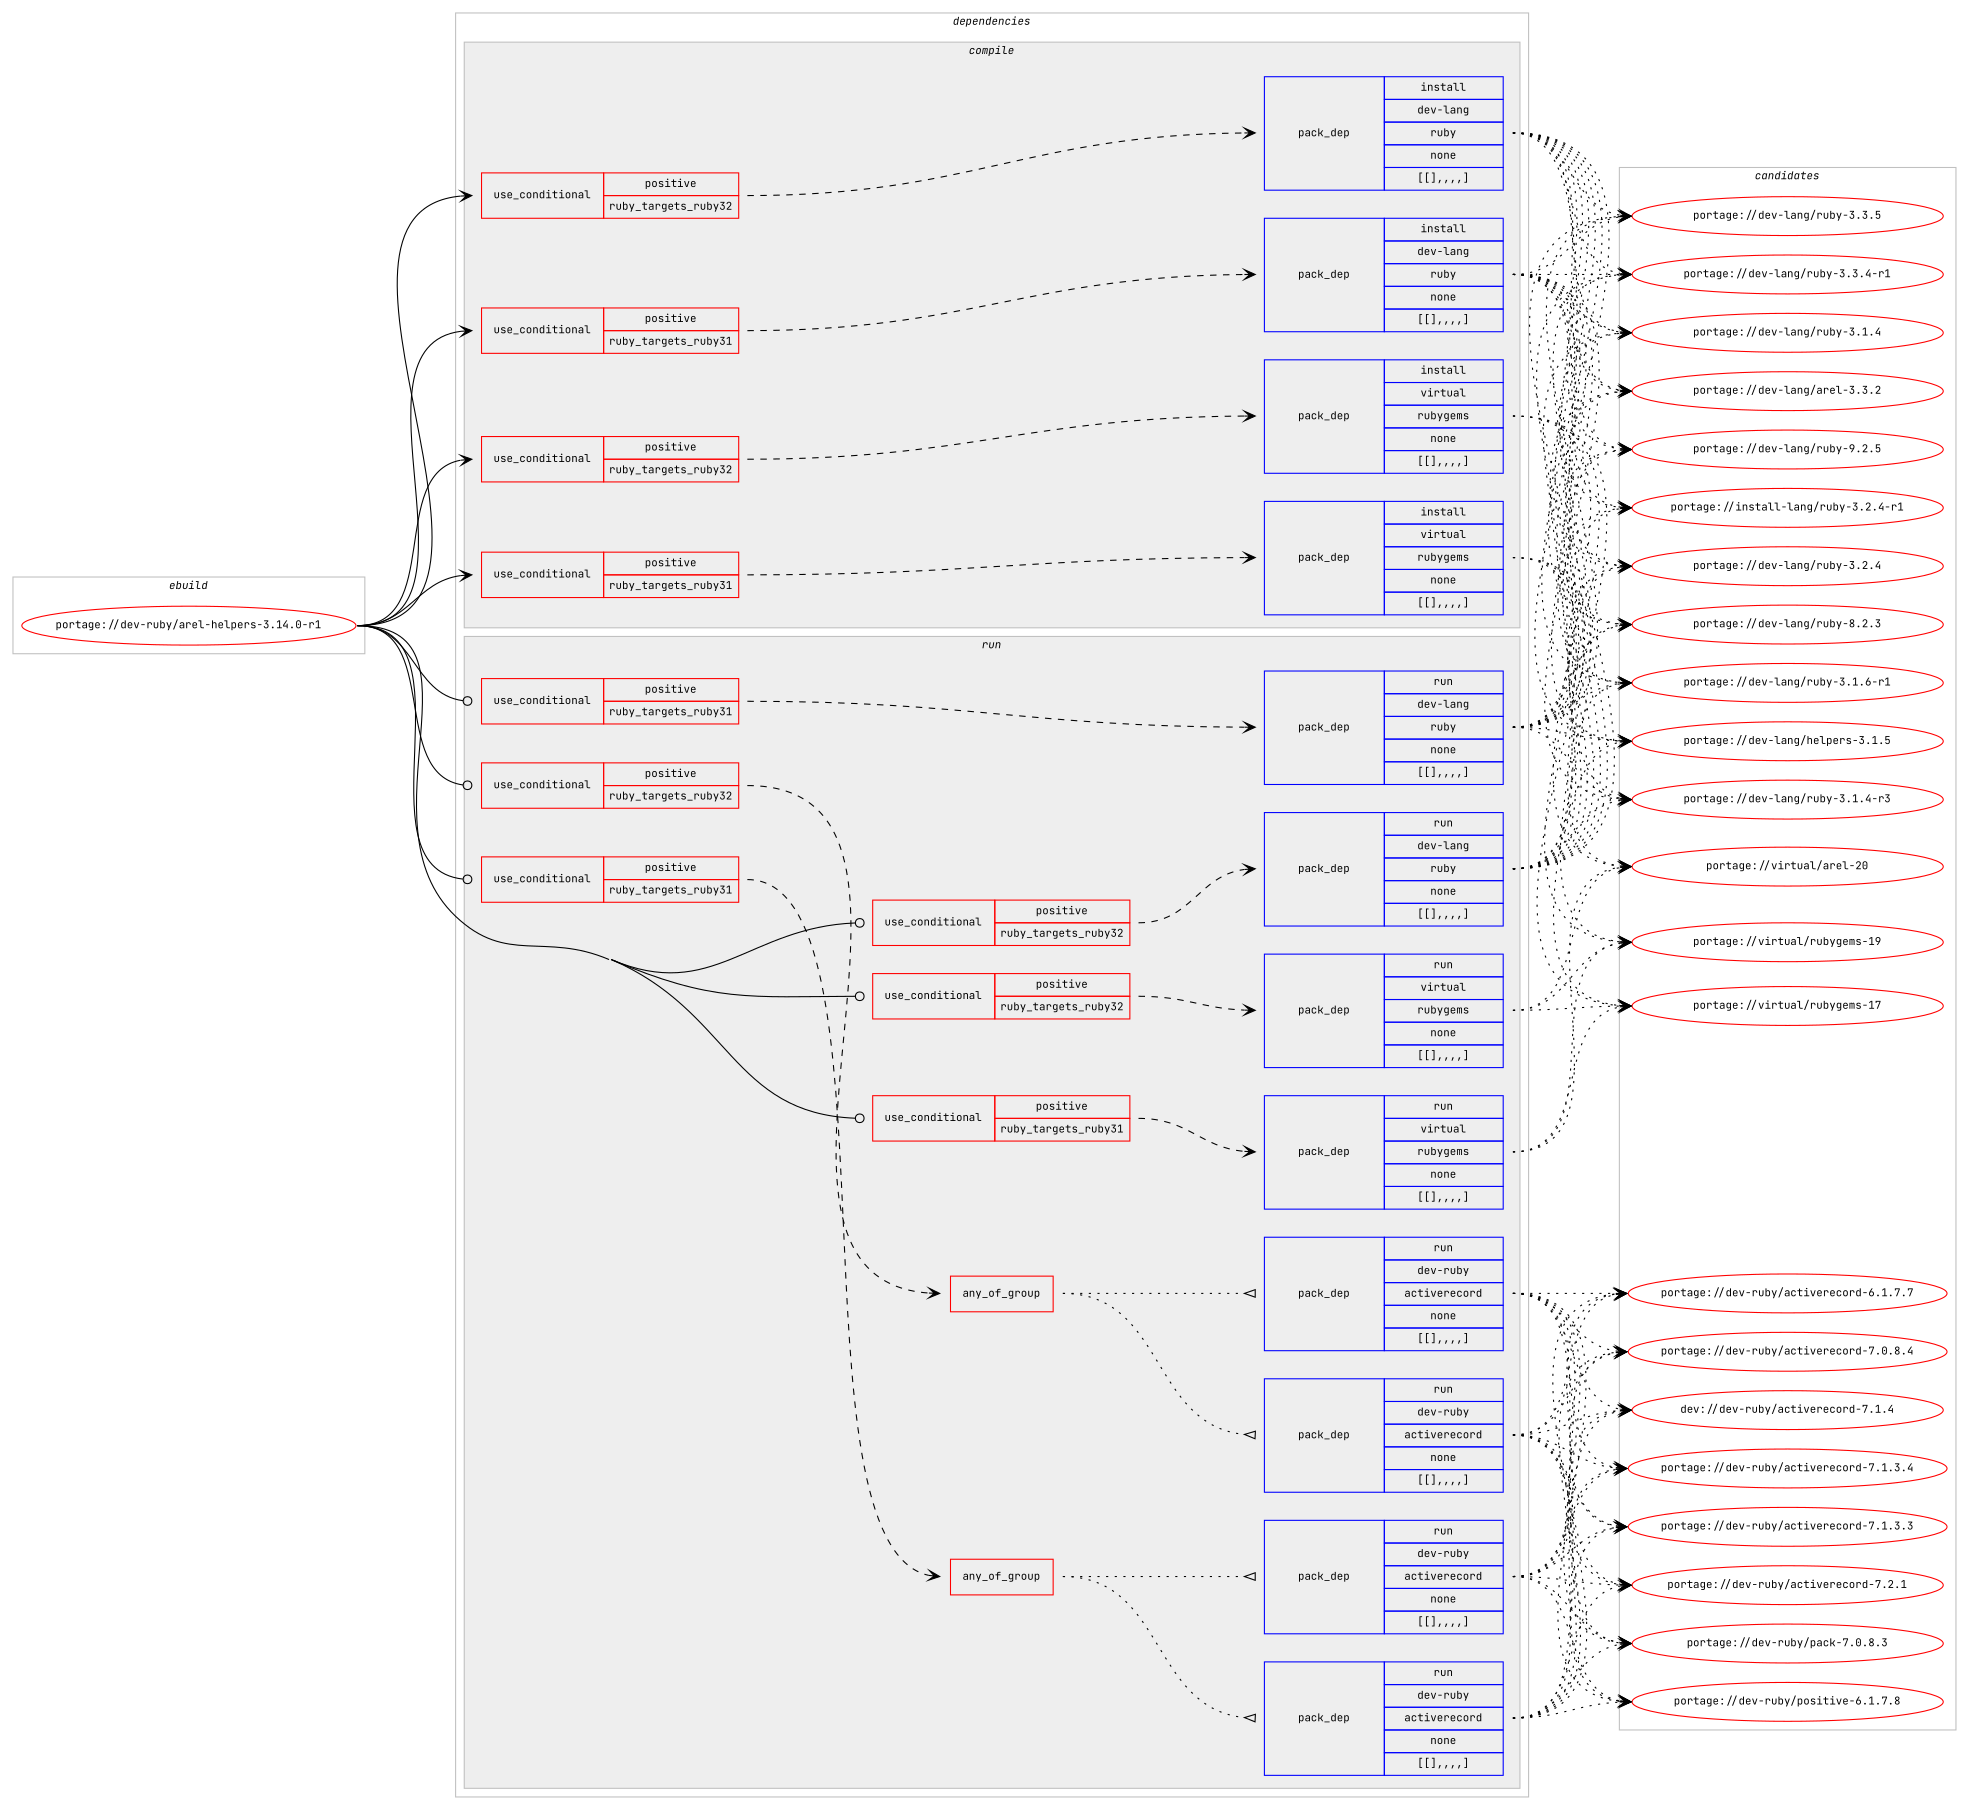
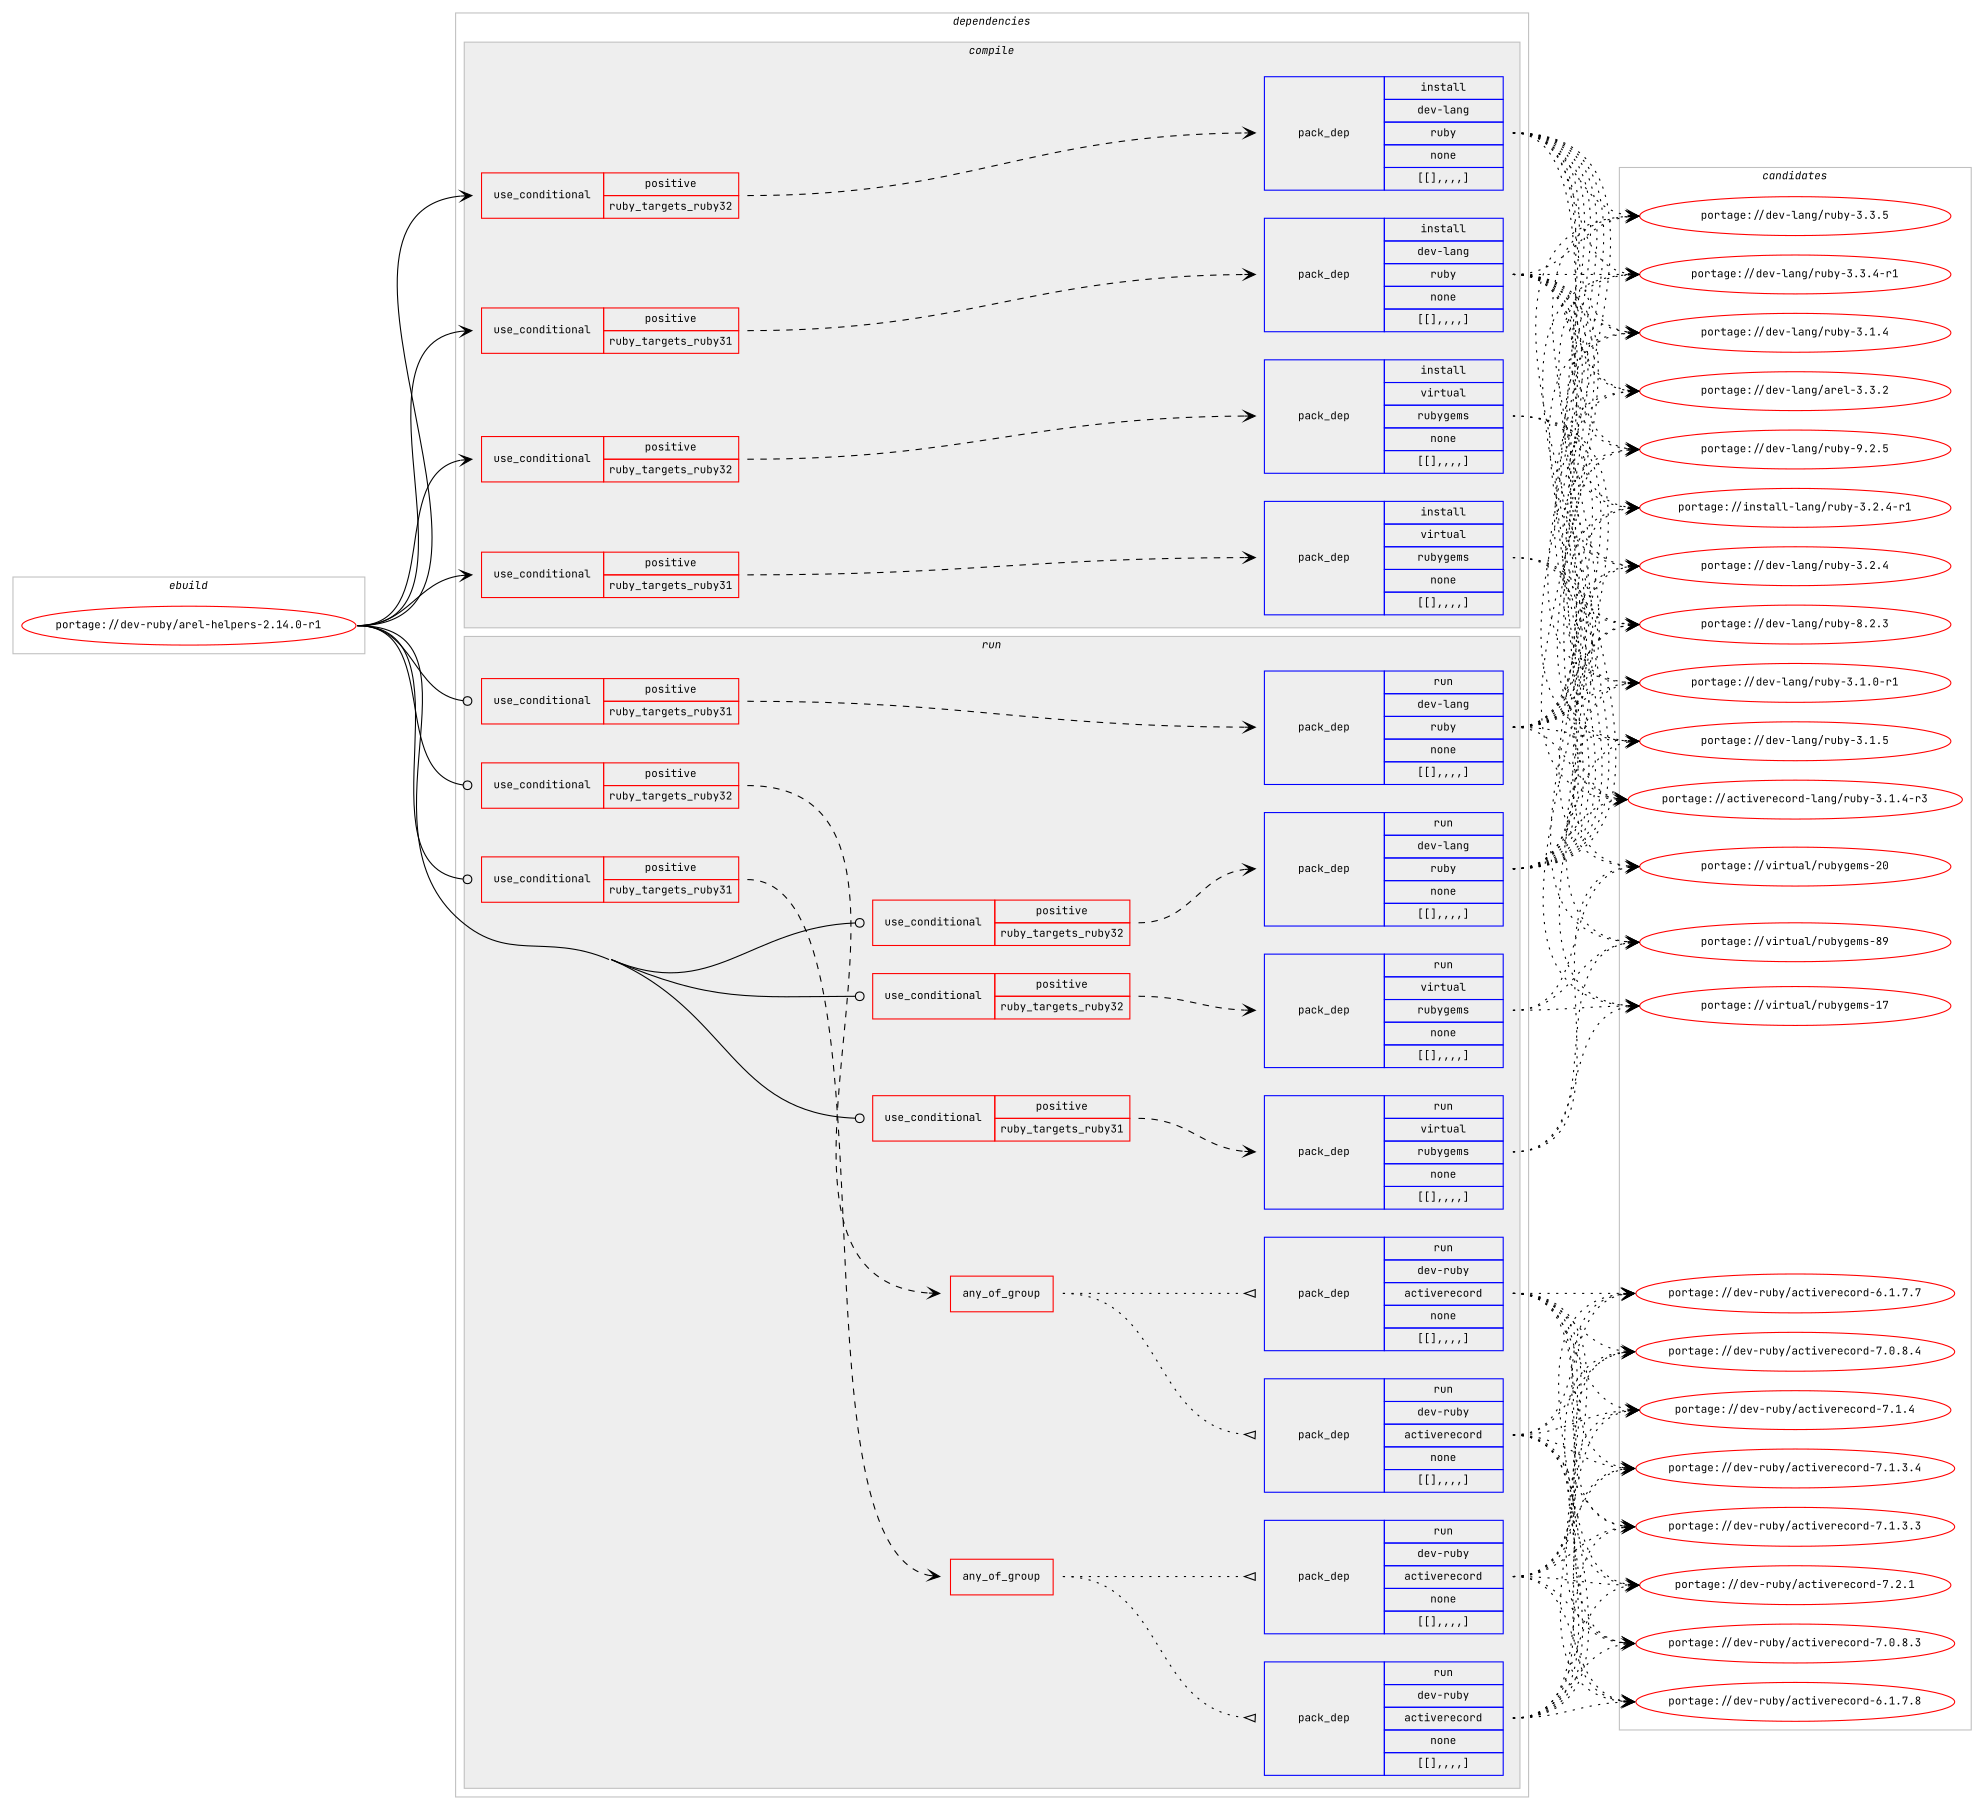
node "portage://dev-ruby/arel-helpers-3.14.0-r1": label "portage://dev-ruby/arel-helpers-3.14.0-r1" -> "portage://dev-ruby/arel-helpers-2.14.0-r1"
node "portage://dev-lang/ruby-3.1.6-r1": label "portage://dev-lang/ruby-3.1.6-r1" -> "portage://dev-lang/ruby-3.1.0-r1"
node "portage://dev-lang/helpers-3.1.5": label "portage://dev-lang/helpers-3.1.5" -> "portage://dev-lang/ruby-3.1.5"
node "portage://dev-lang/ruby-3.1.4-r3": label "portage://dev-lang/ruby-3.1.4-r3" -> "portage://activerecord-lang/ruby-3.1.4-r3"
node "portage://virtual/arel-20": label "portage://virtual/arel-20" -> "portage://virtual/rubygems-20"
node "portage://virtual/rubygems-19": label "portage://virtual/rubygems-19" -> "portage://virtual/rubygems-89"
node "dev://dev-ruby/activerecord-7.1.4": label "dev://dev-ruby/activerecord-7.1.4" -> "portage://dev-ruby/activerecord-7.1.4"
node "portage://dev-ruby/pack-7.0.8.3": label "portage://dev-ruby/pack-7.0.8.3" -> "portage://dev-ruby/activerecord-7.0.8.3"
node "portage://dev-ruby/positive-6.1.7.8": label "portage://dev-ruby/positive-6.1.7.8" -> "portage://dev-ruby/activerecord-6.1.7.8"
